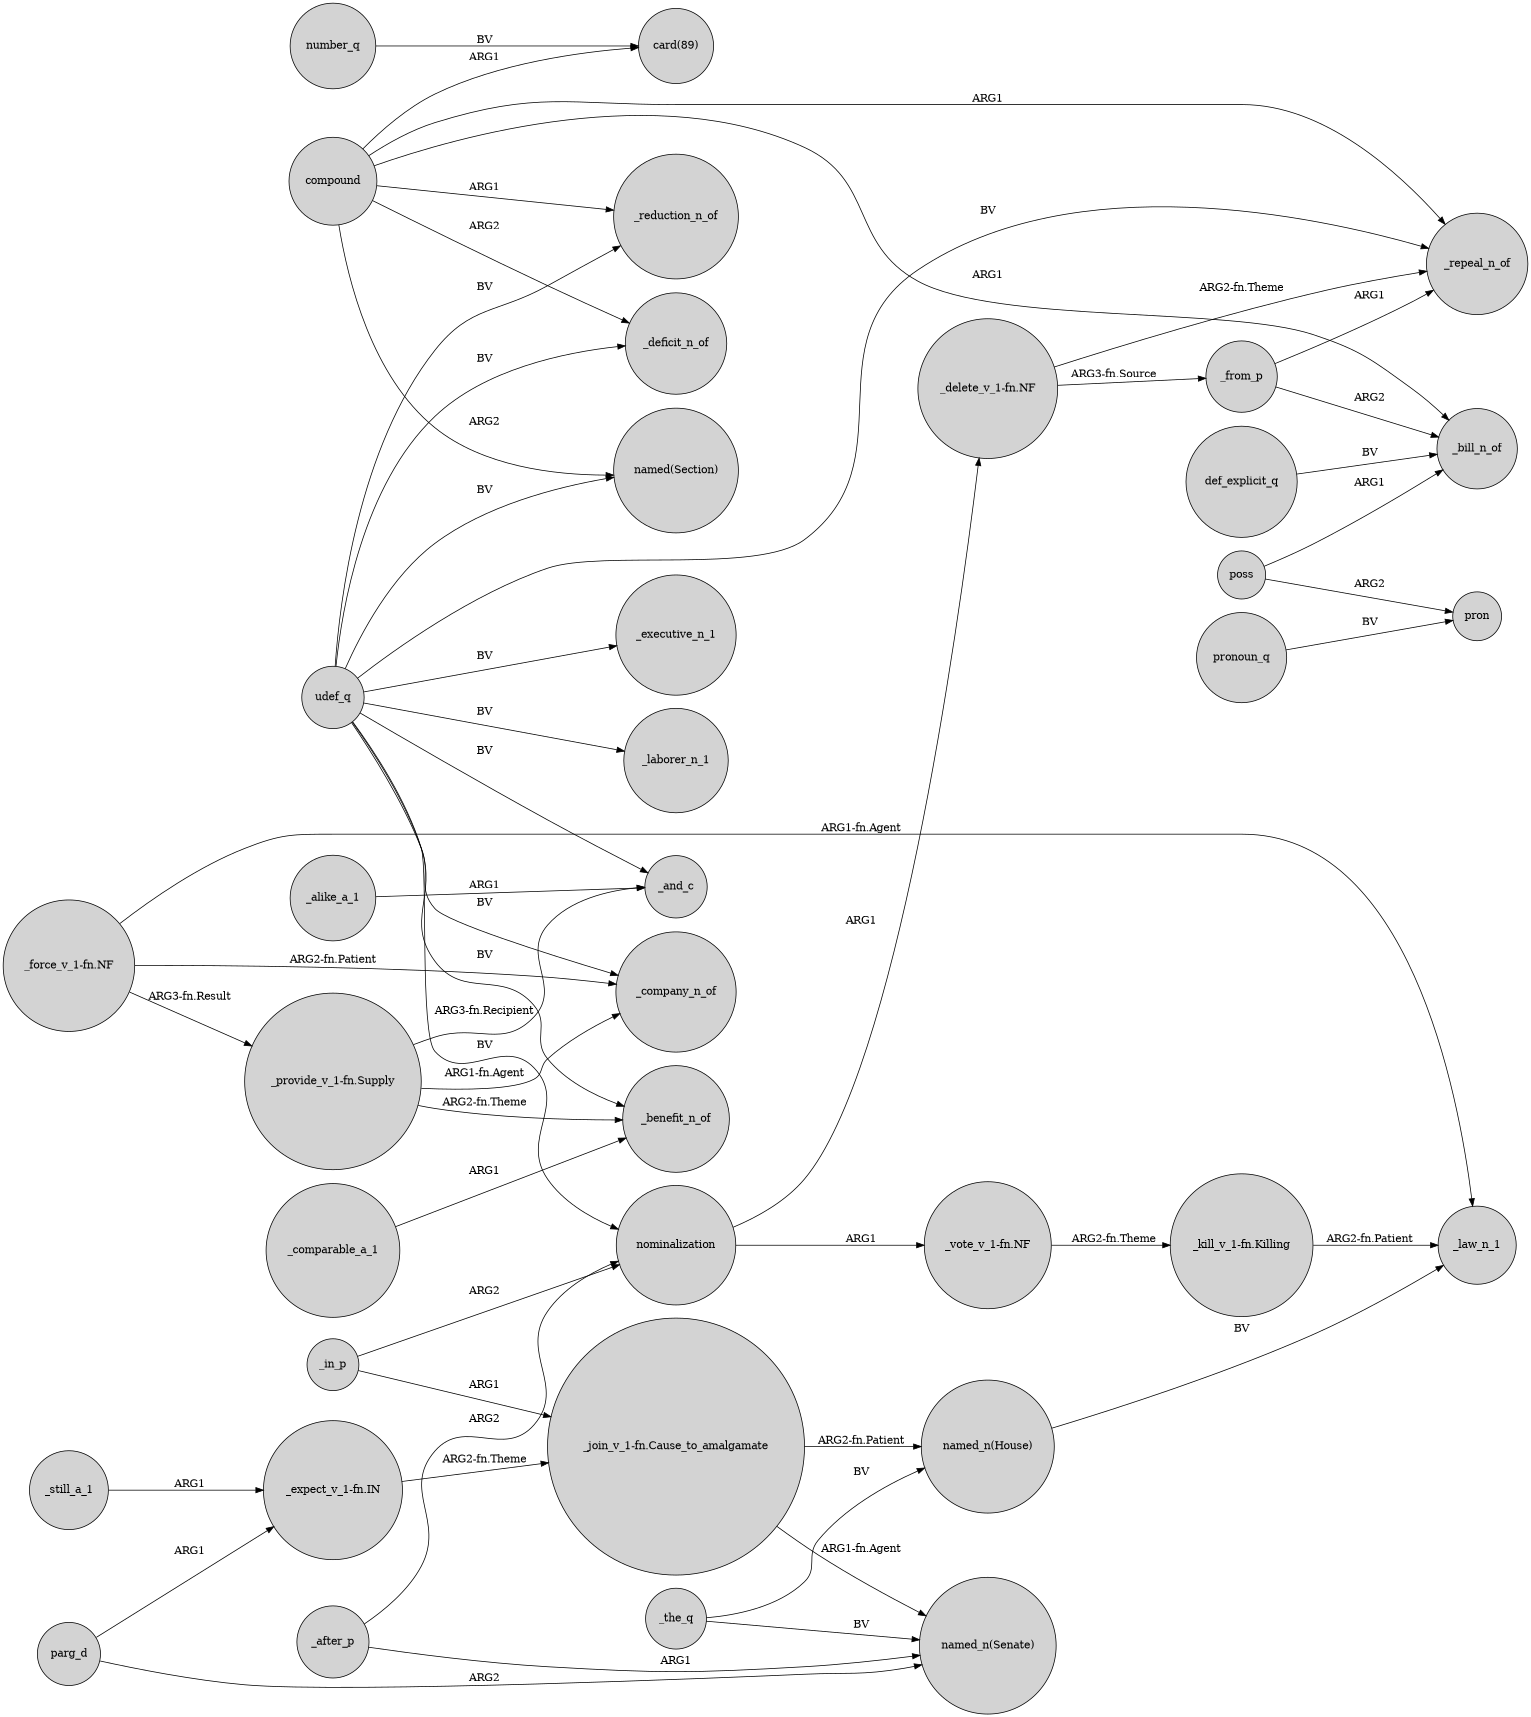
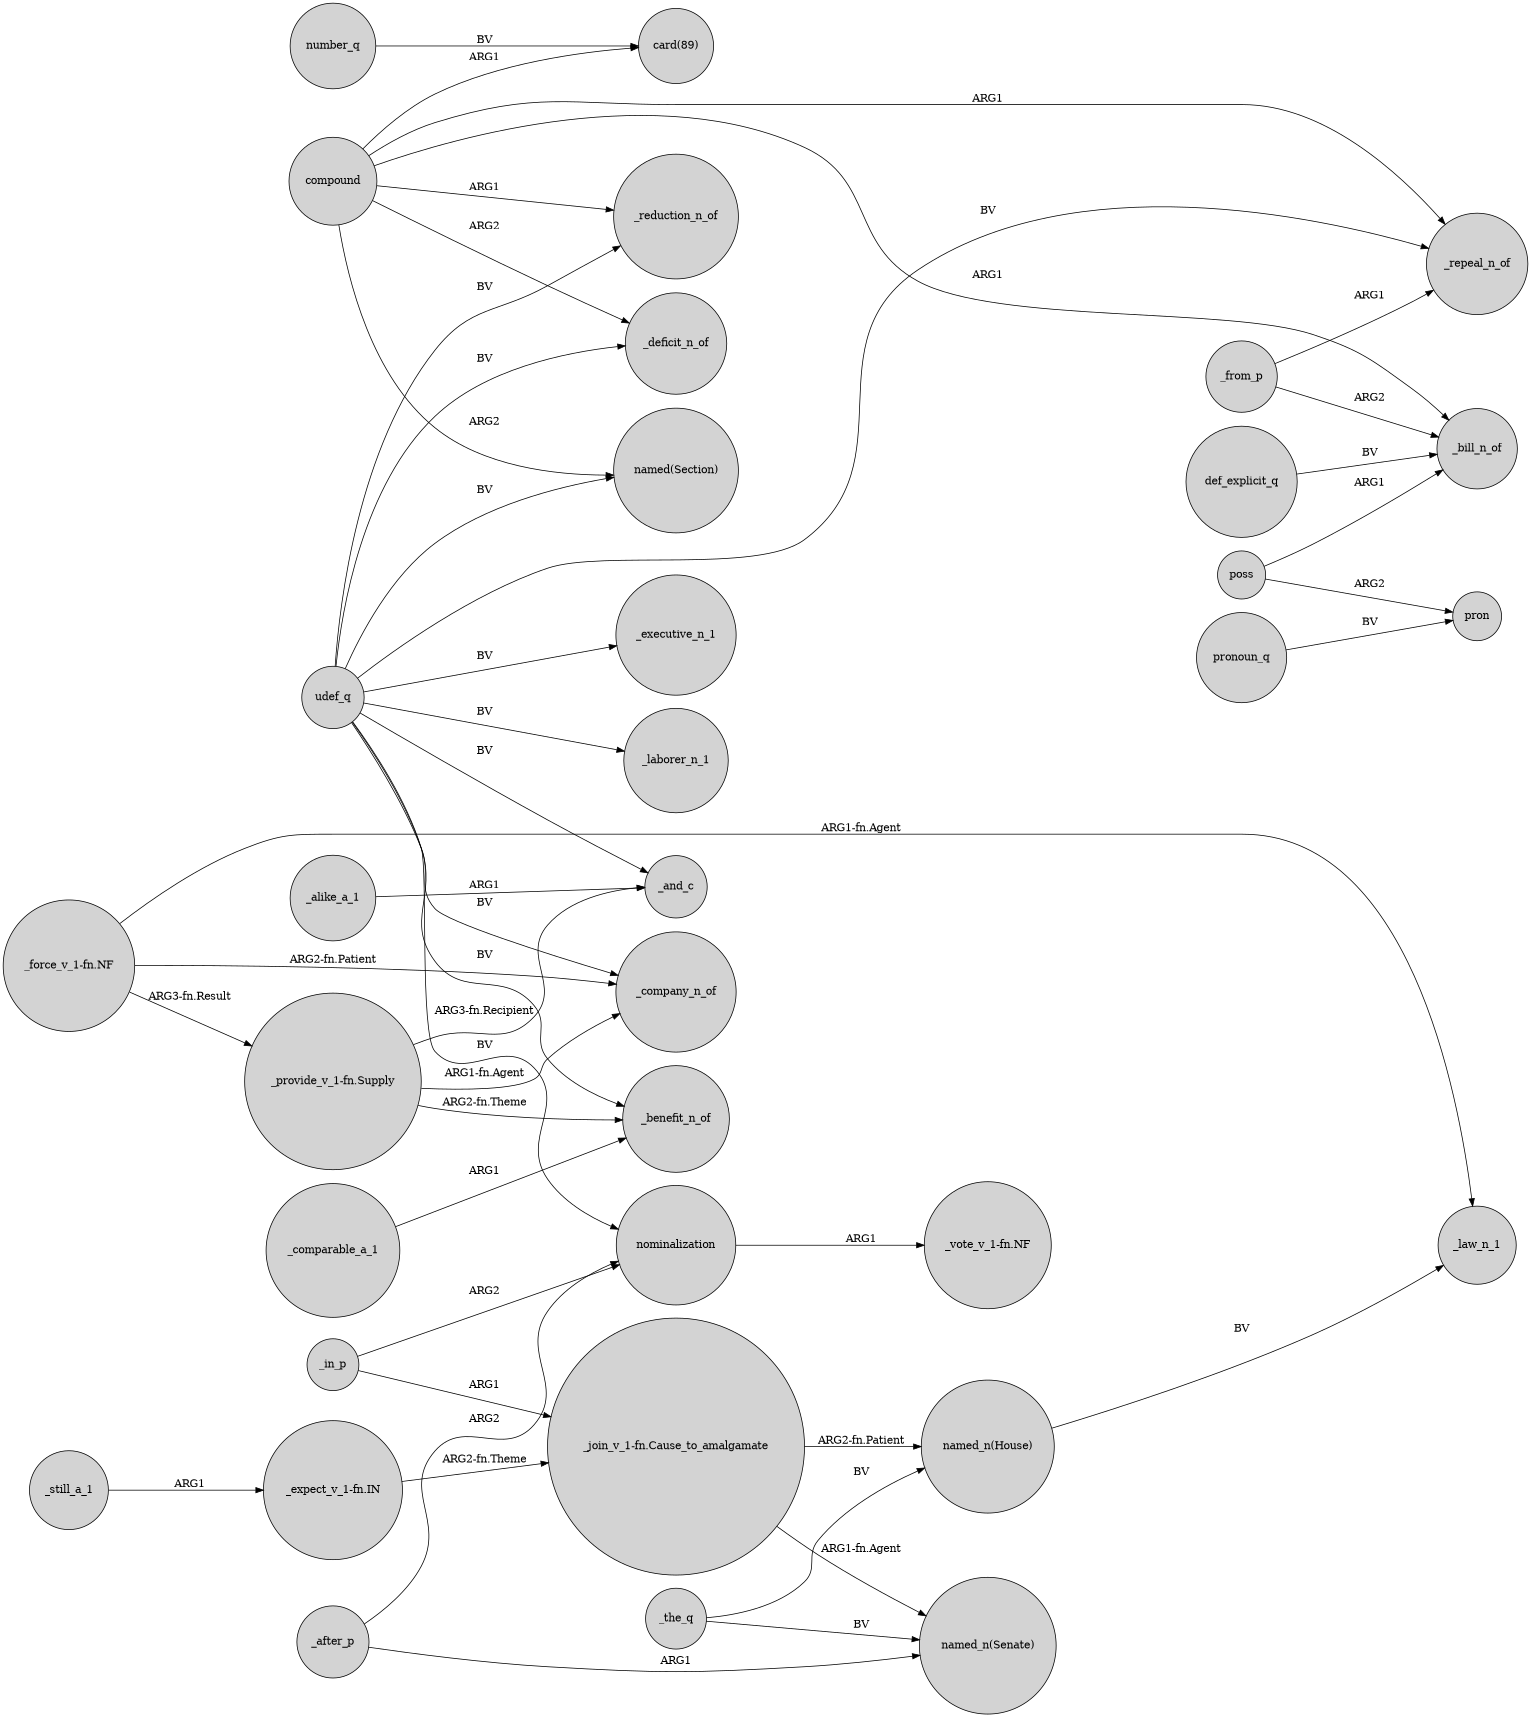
node "_delete_v_1-fn.NF": removed
node "_kill_v_1-fn.Killing": removed
node "parg_d": removed
